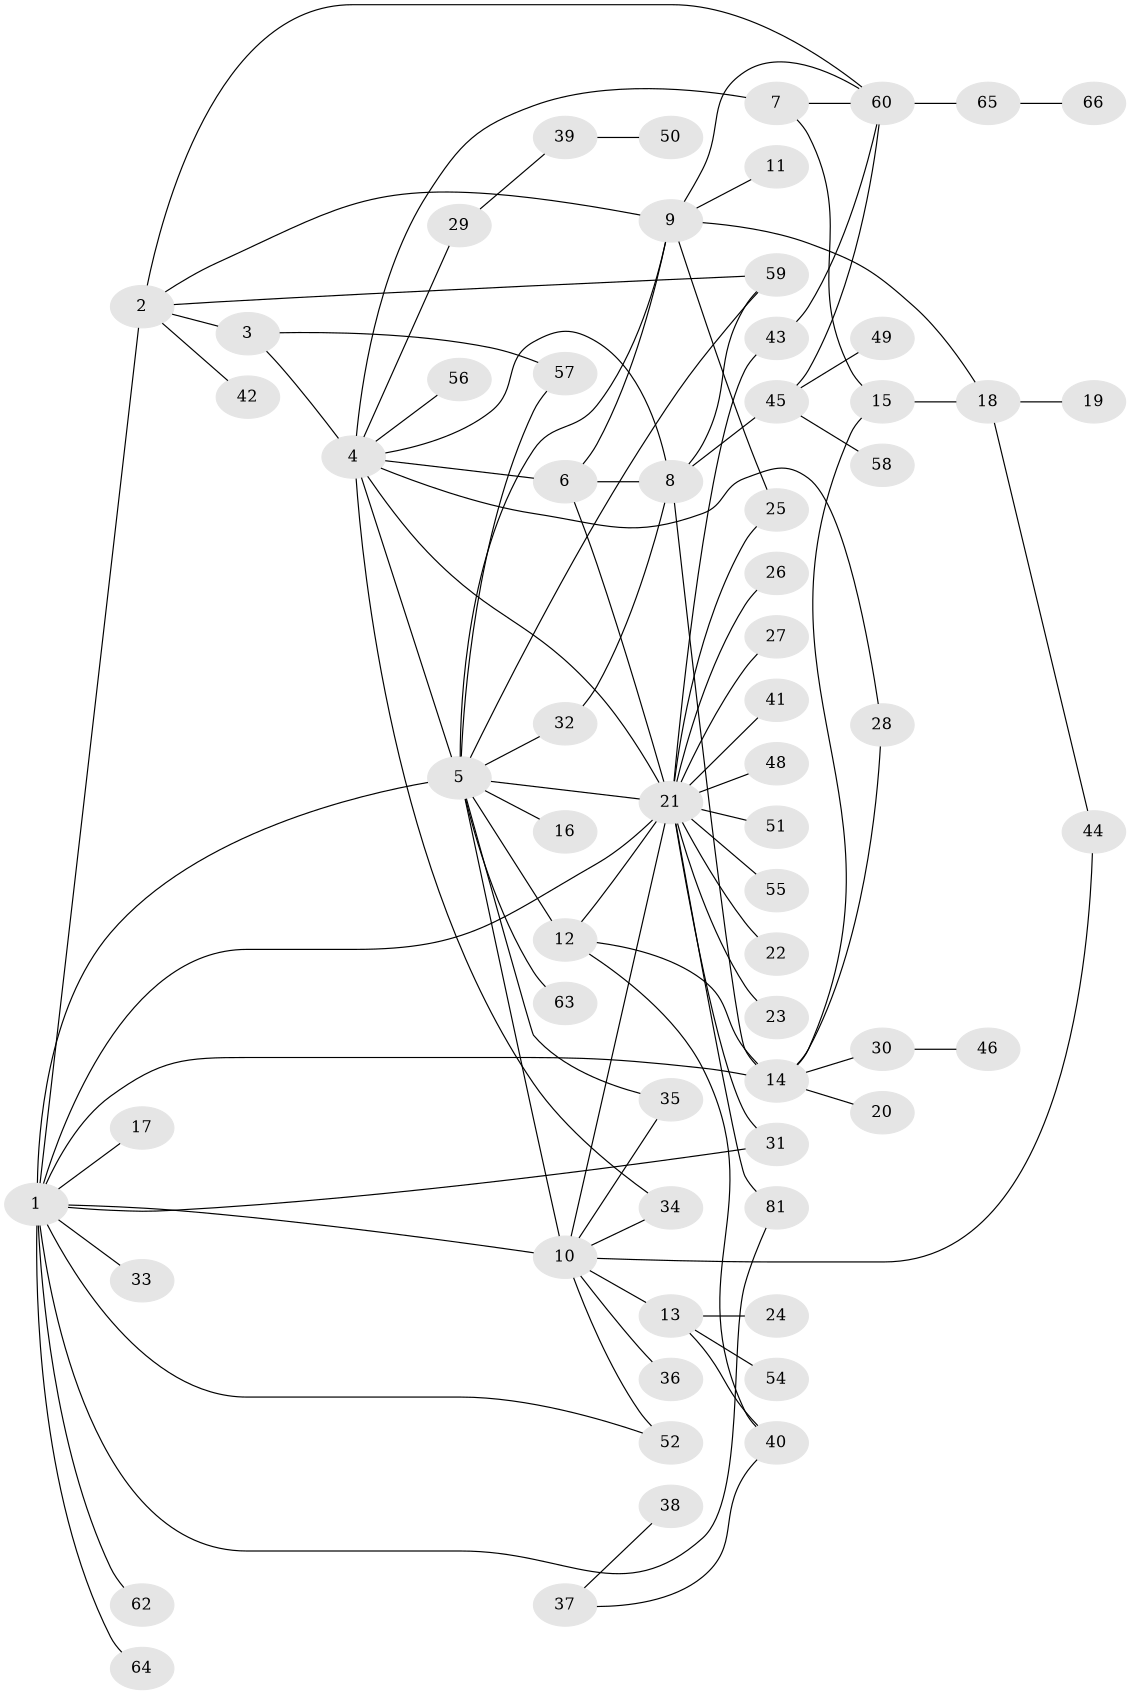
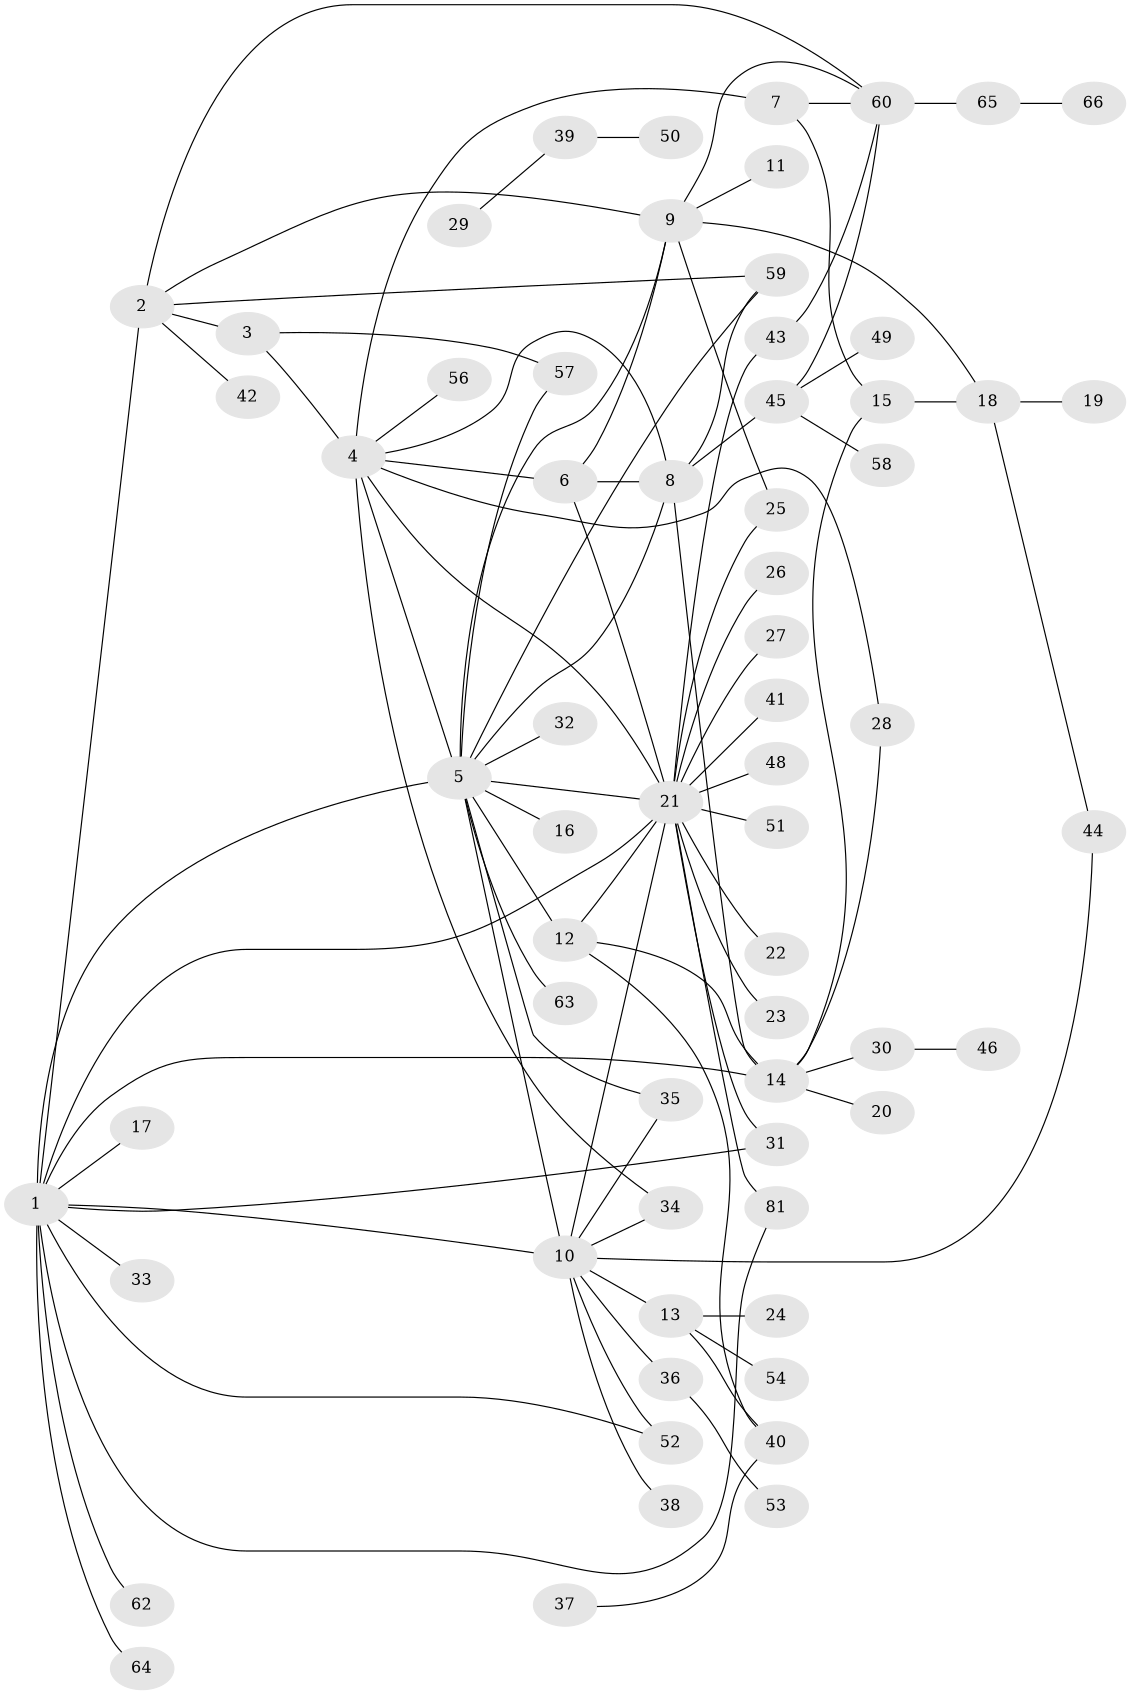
edge "29" -- "4": removed
edge "8" -- "32": now "8" -- "5"
node "55": removed
node "53": added
edge "38" -- "37": now "38" -- "10"
